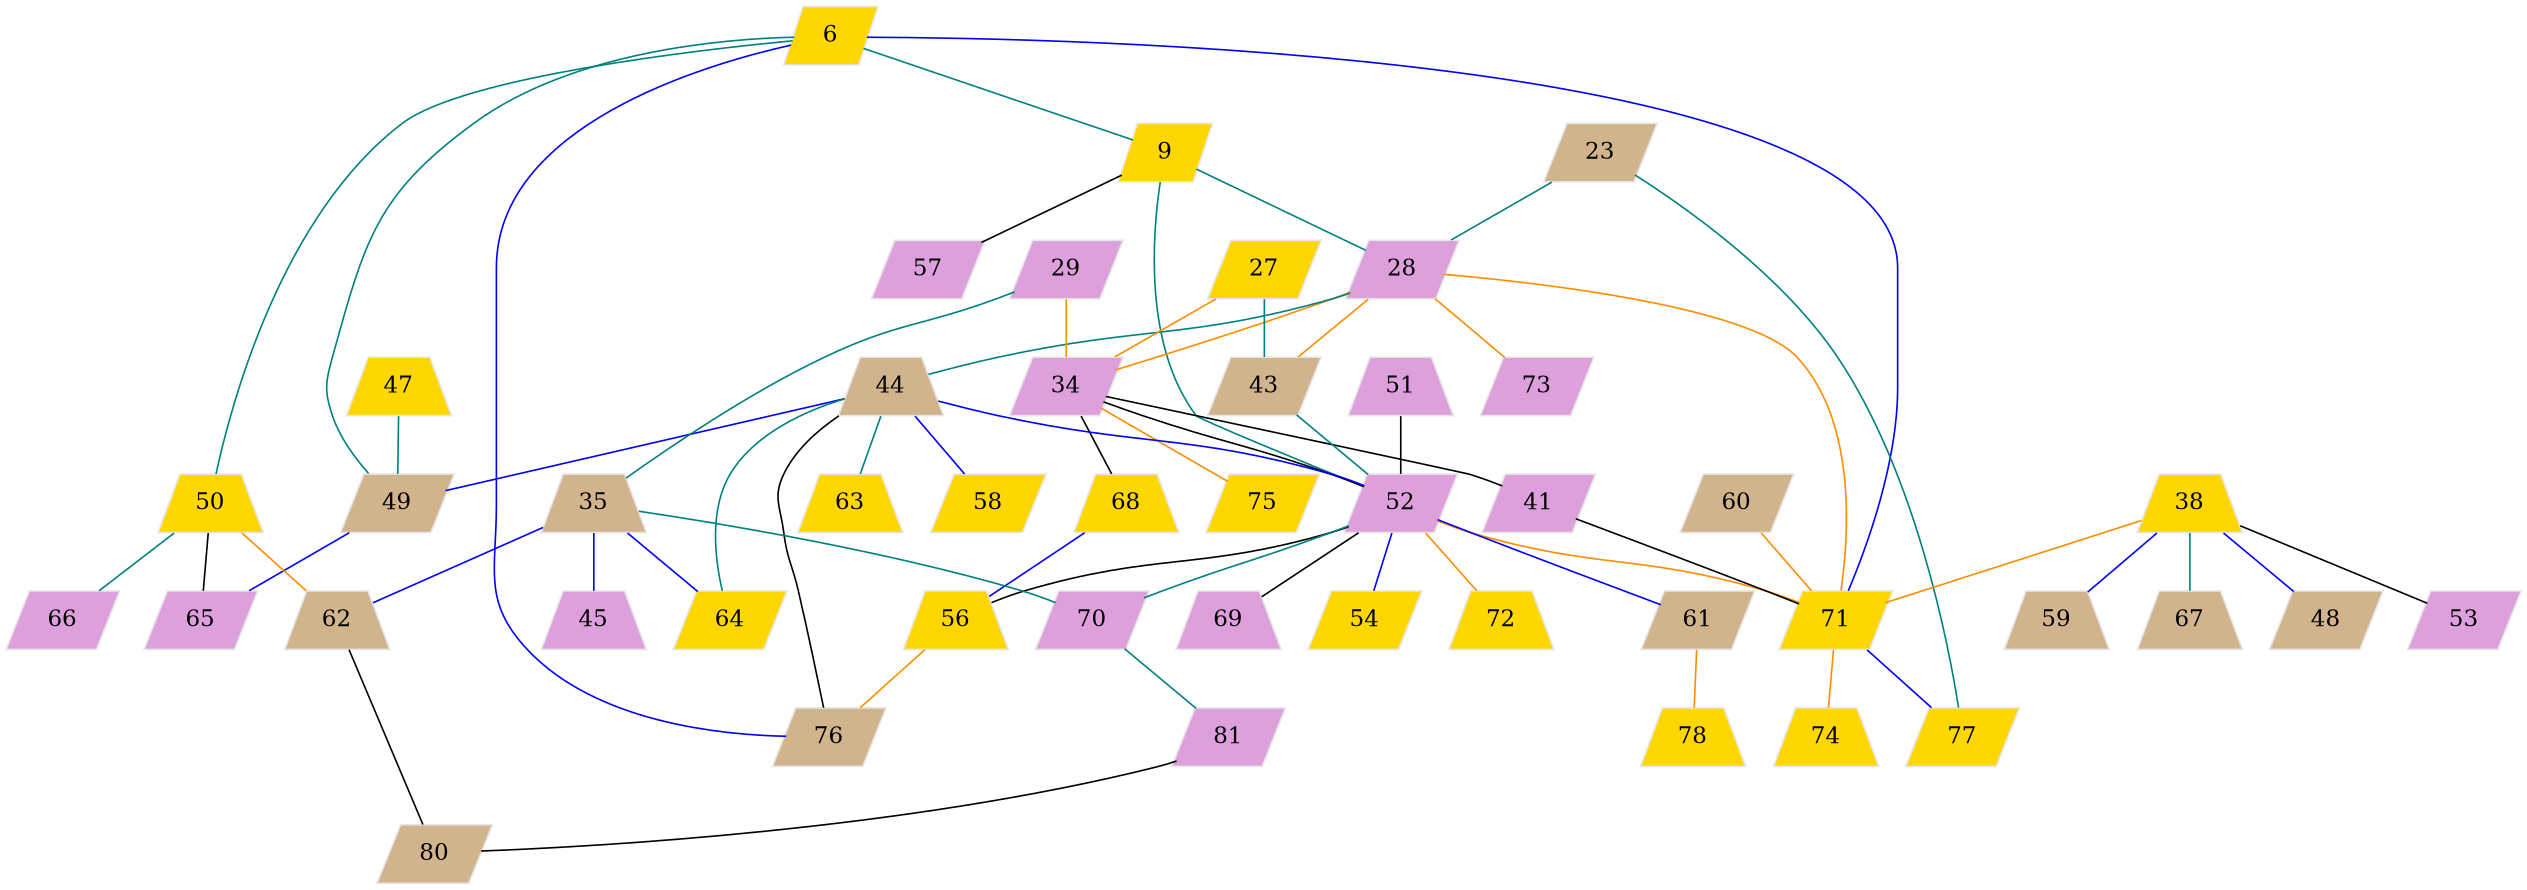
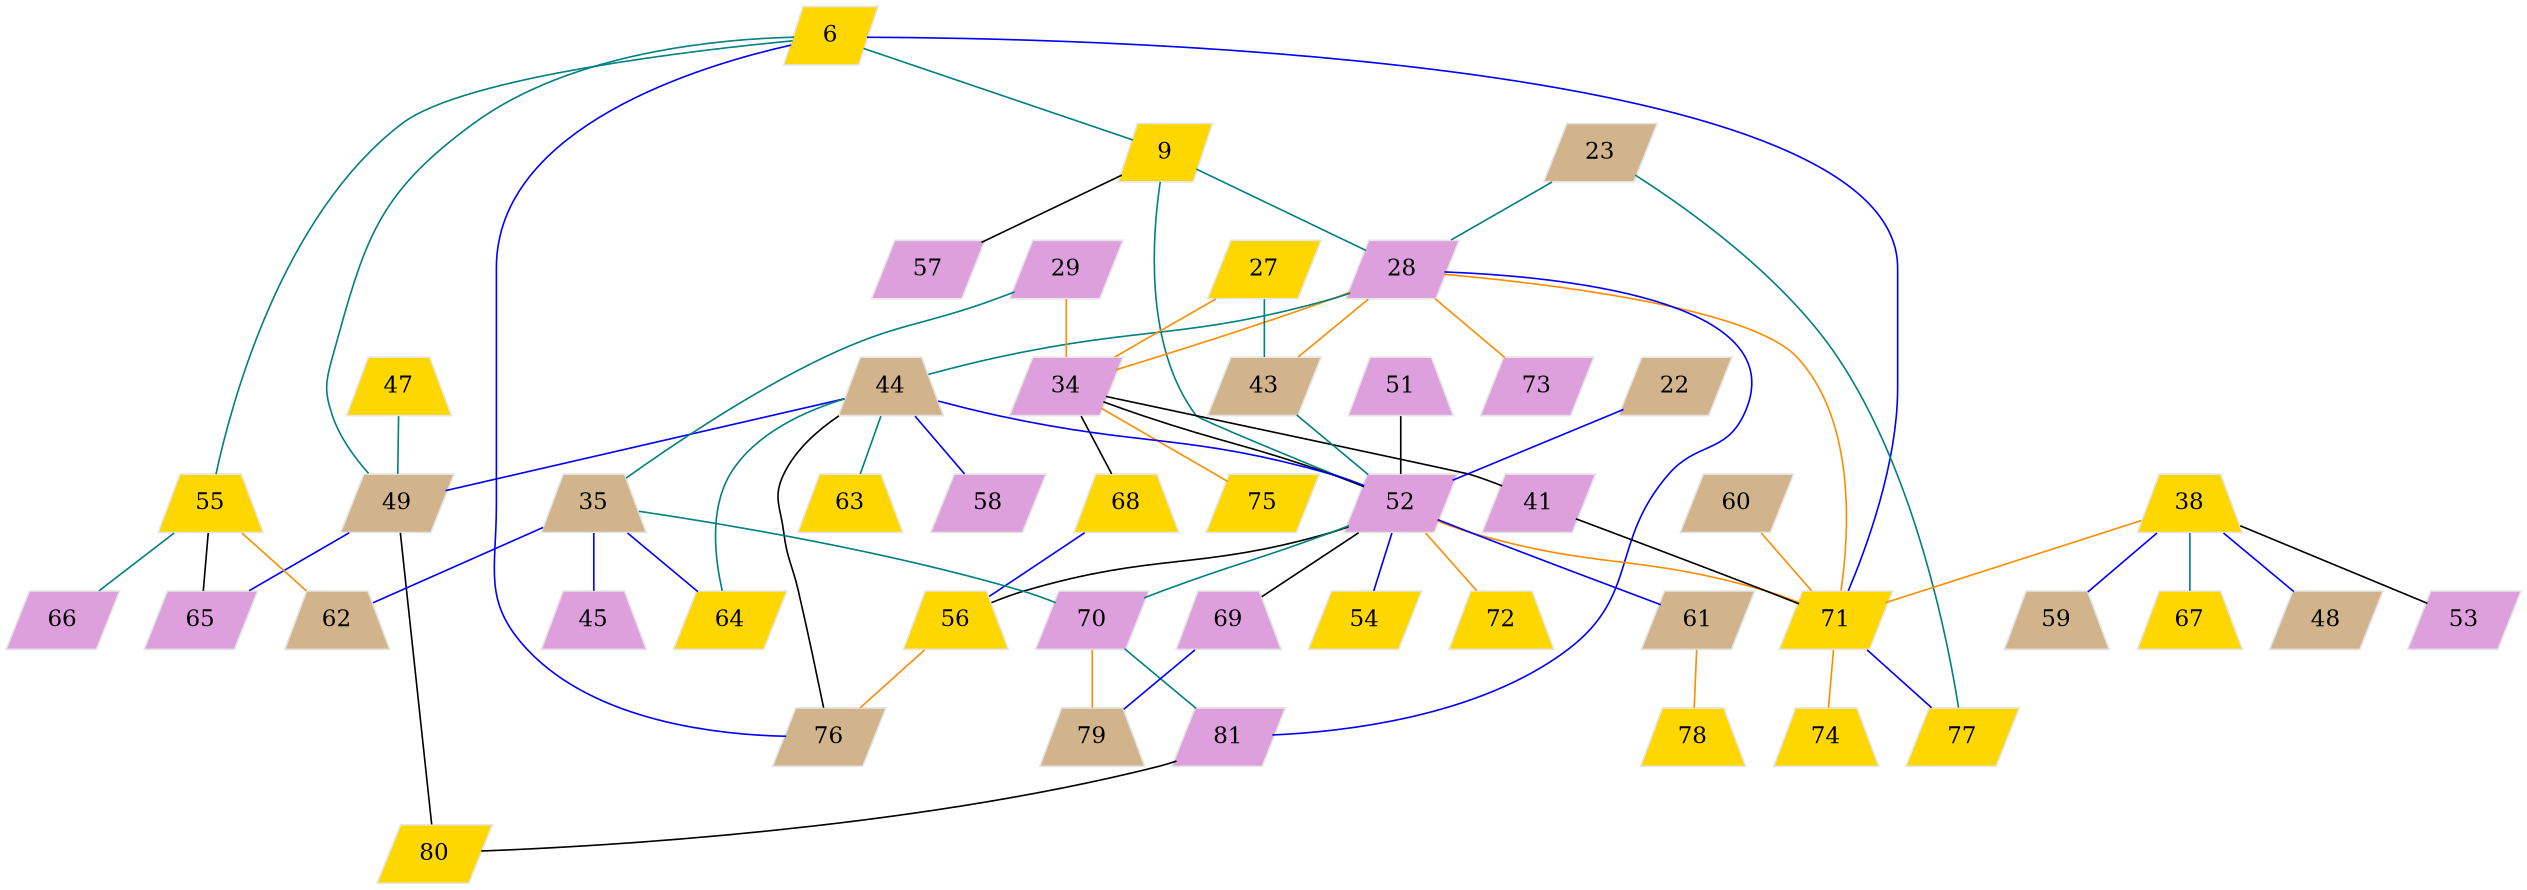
node "22": added
edge "28" -- "81": added
node "50": label "50" -> "55"
node "58": fillcolor gold -> plum
node "67": fillcolor tan -> gold
edge "62" -- "80": now "49" -- "80"
node "79": added
node "80": fillcolor tan -> gold
